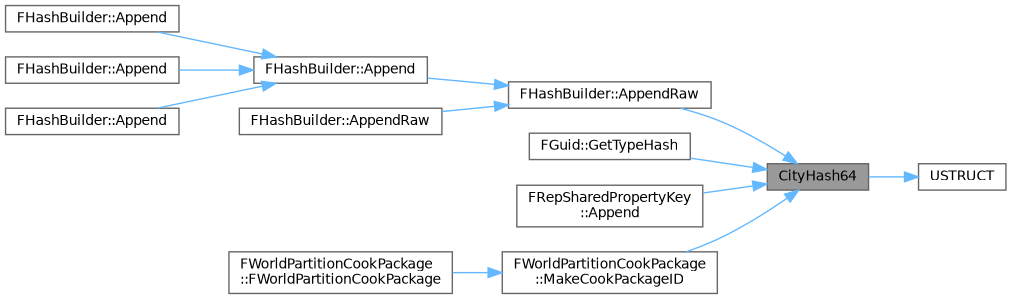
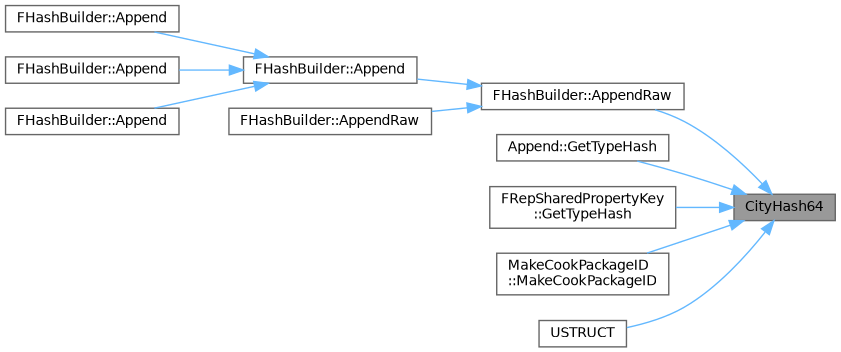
node "FGuid::GetTypeHash": label "FGuid::GetTypeHash" -> "Append::GetTypeHash"
edge "CityHash64" -> "USTRUCT": reversed
node "FRepSharedPropertyKey ::Append": label "FRepSharedPropertyKey ::Append" -> "FRepSharedPropertyKey ::GetTypeHash"
node "FWorldPartitionCookPackage ::FWorldPartitionCookPackage": removed
node "FWorldPartitionCookPackage ::MakeCookPackageID": label "FWorldPartitionCookPackage ::MakeCookPackageID" -> "MakeCookPackageID ::MakeCookPackageID"
